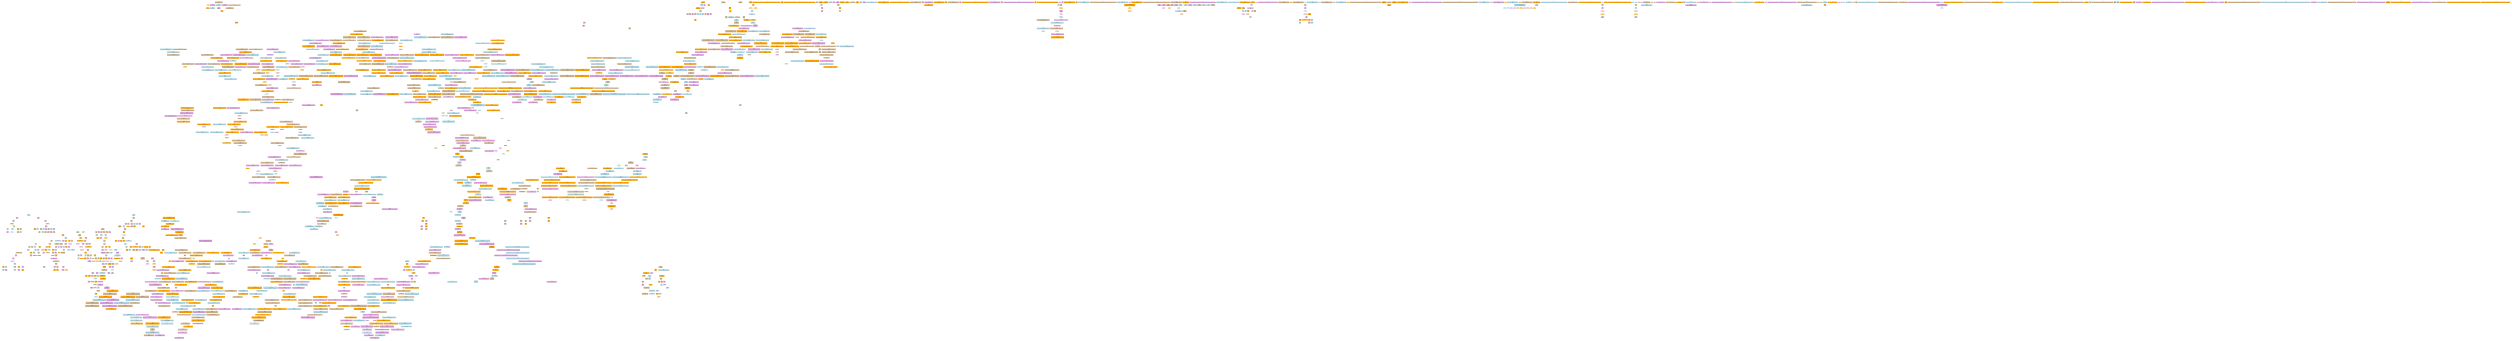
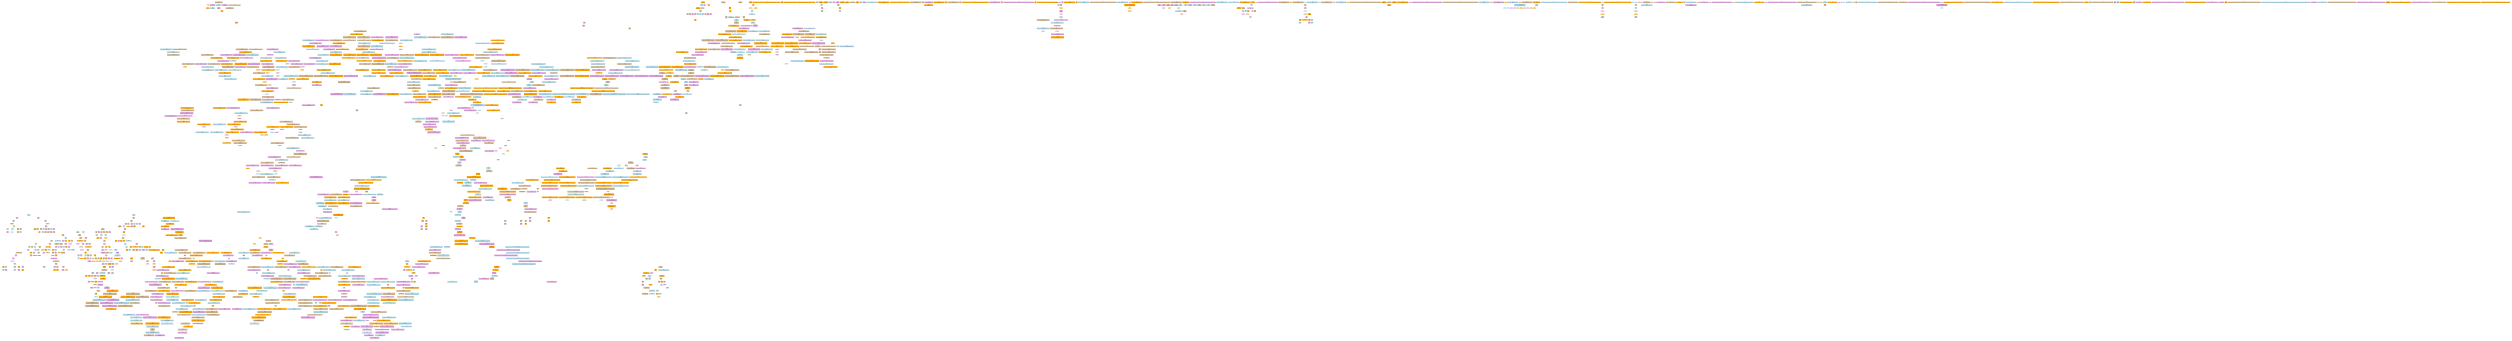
node "NodeID: 1176": fillcolor plum -> orange
node "NodeID: 968": added
node "NodeID: 655": fillcolor lightblue -> orange
